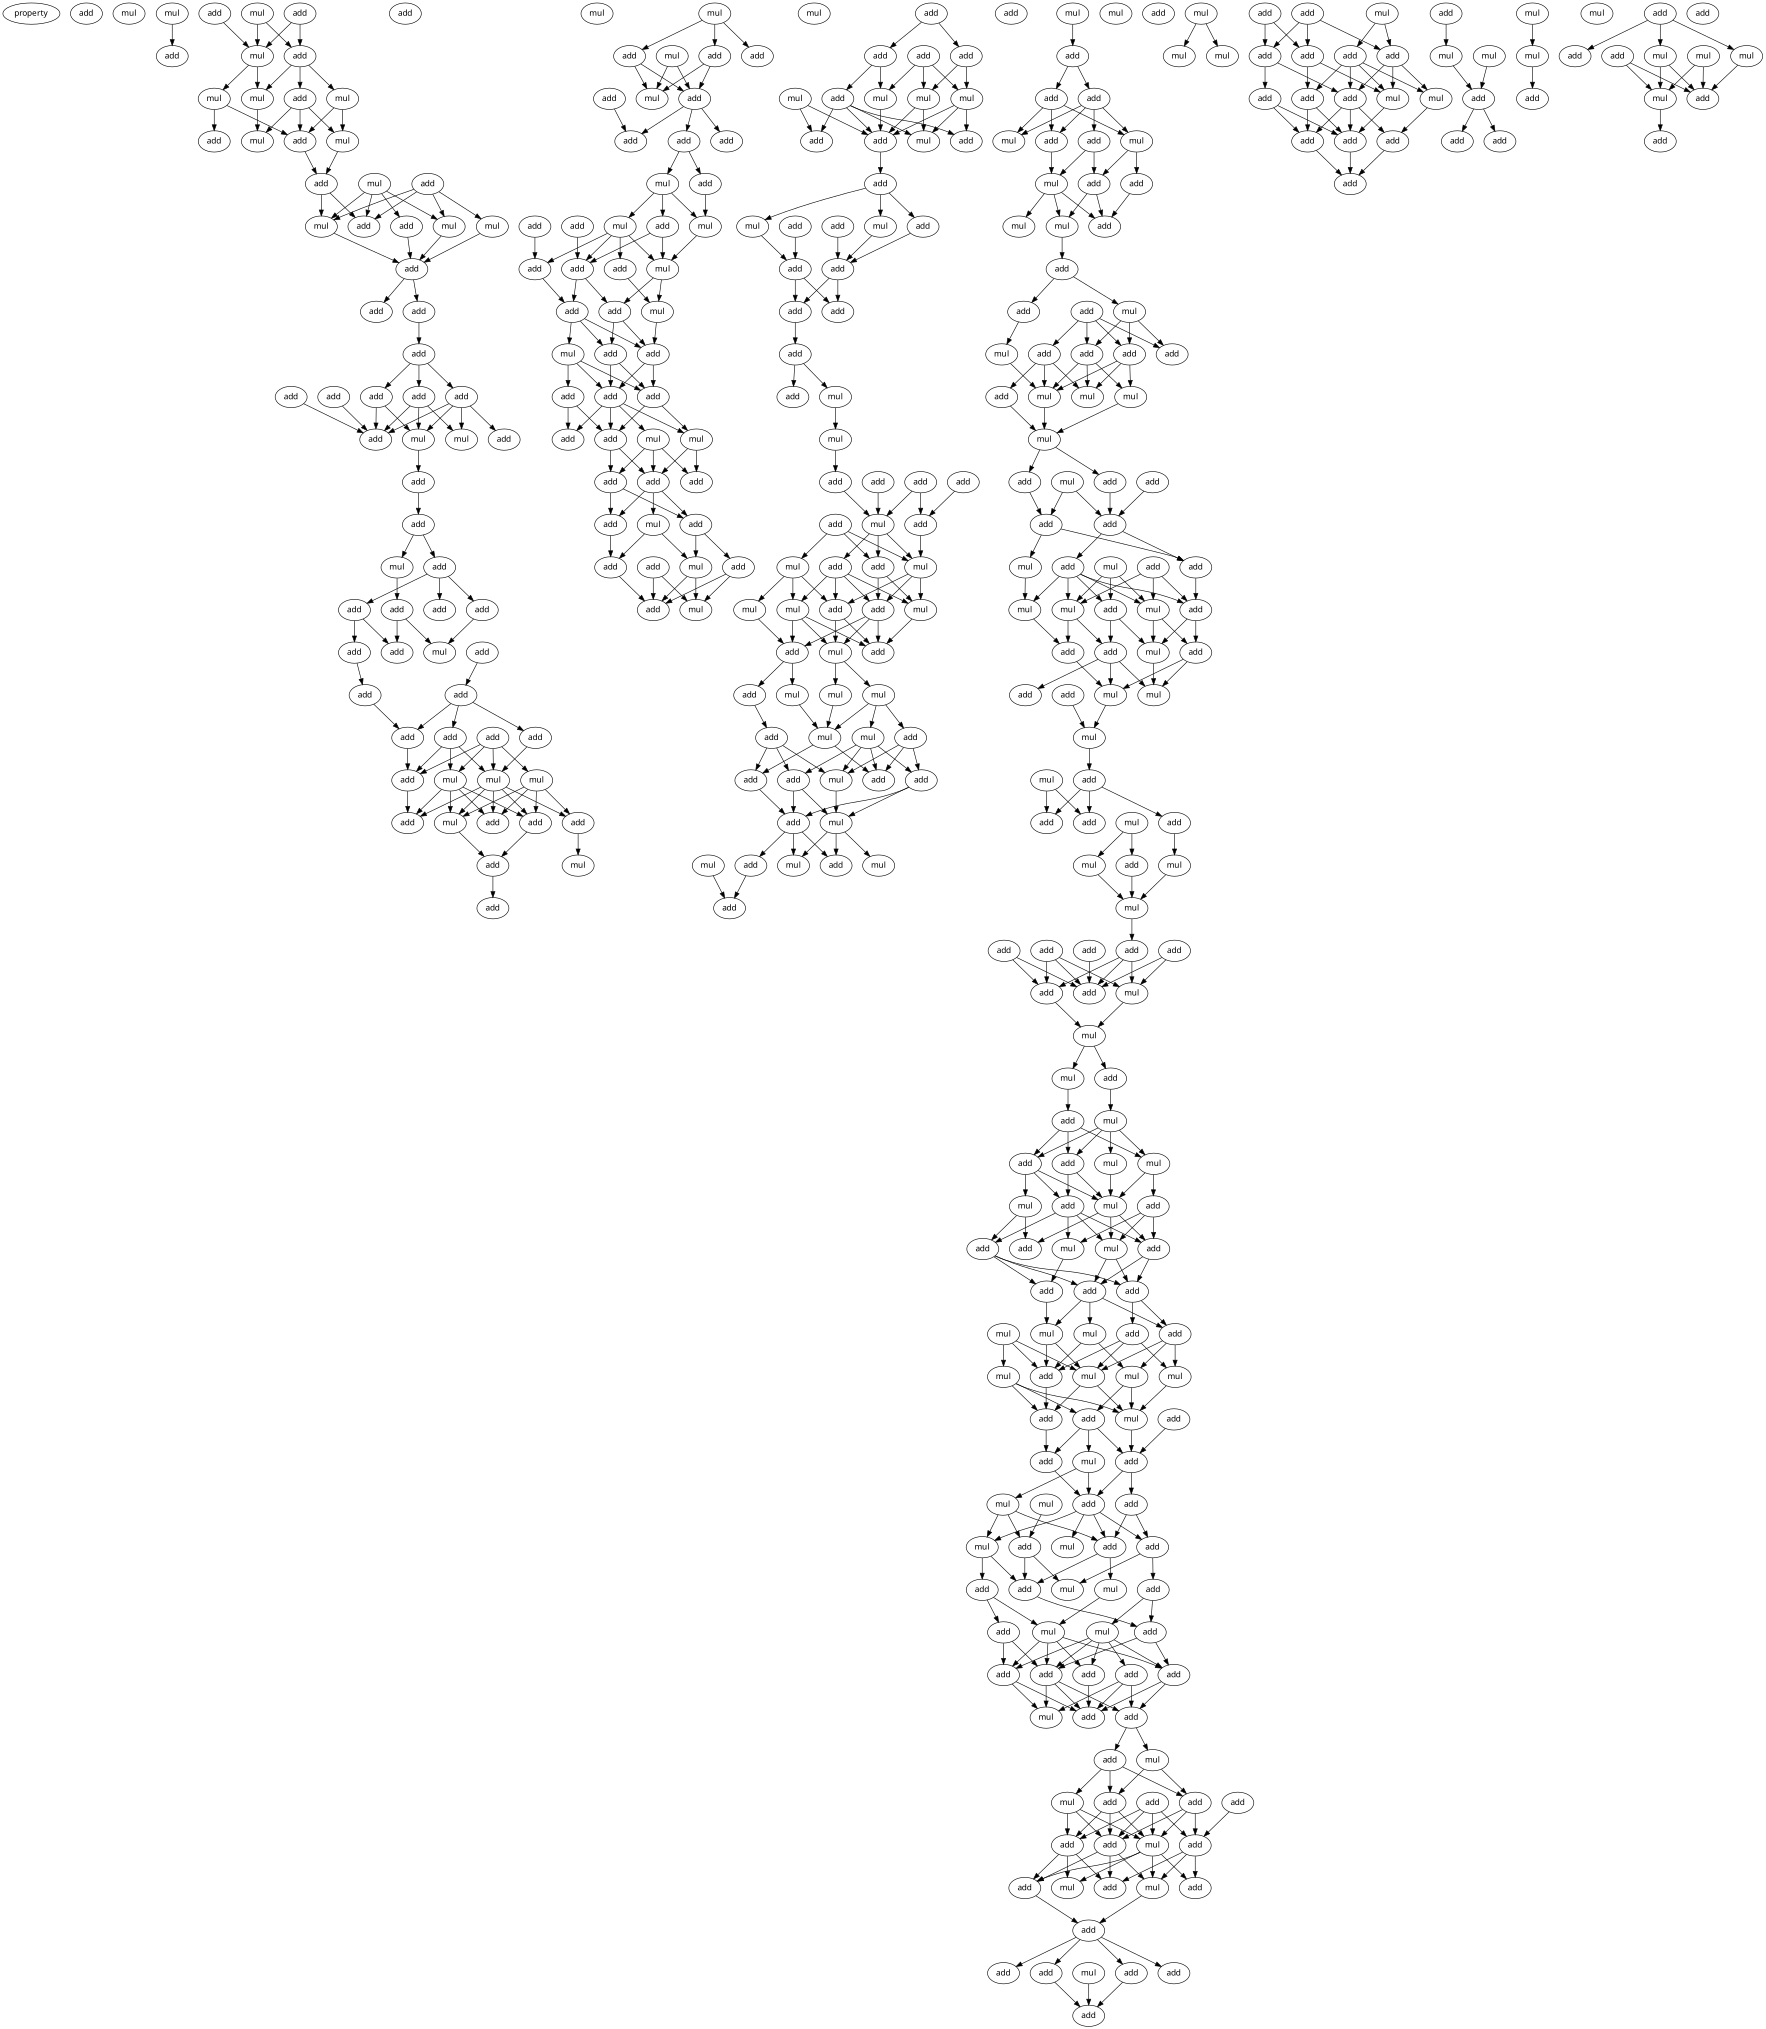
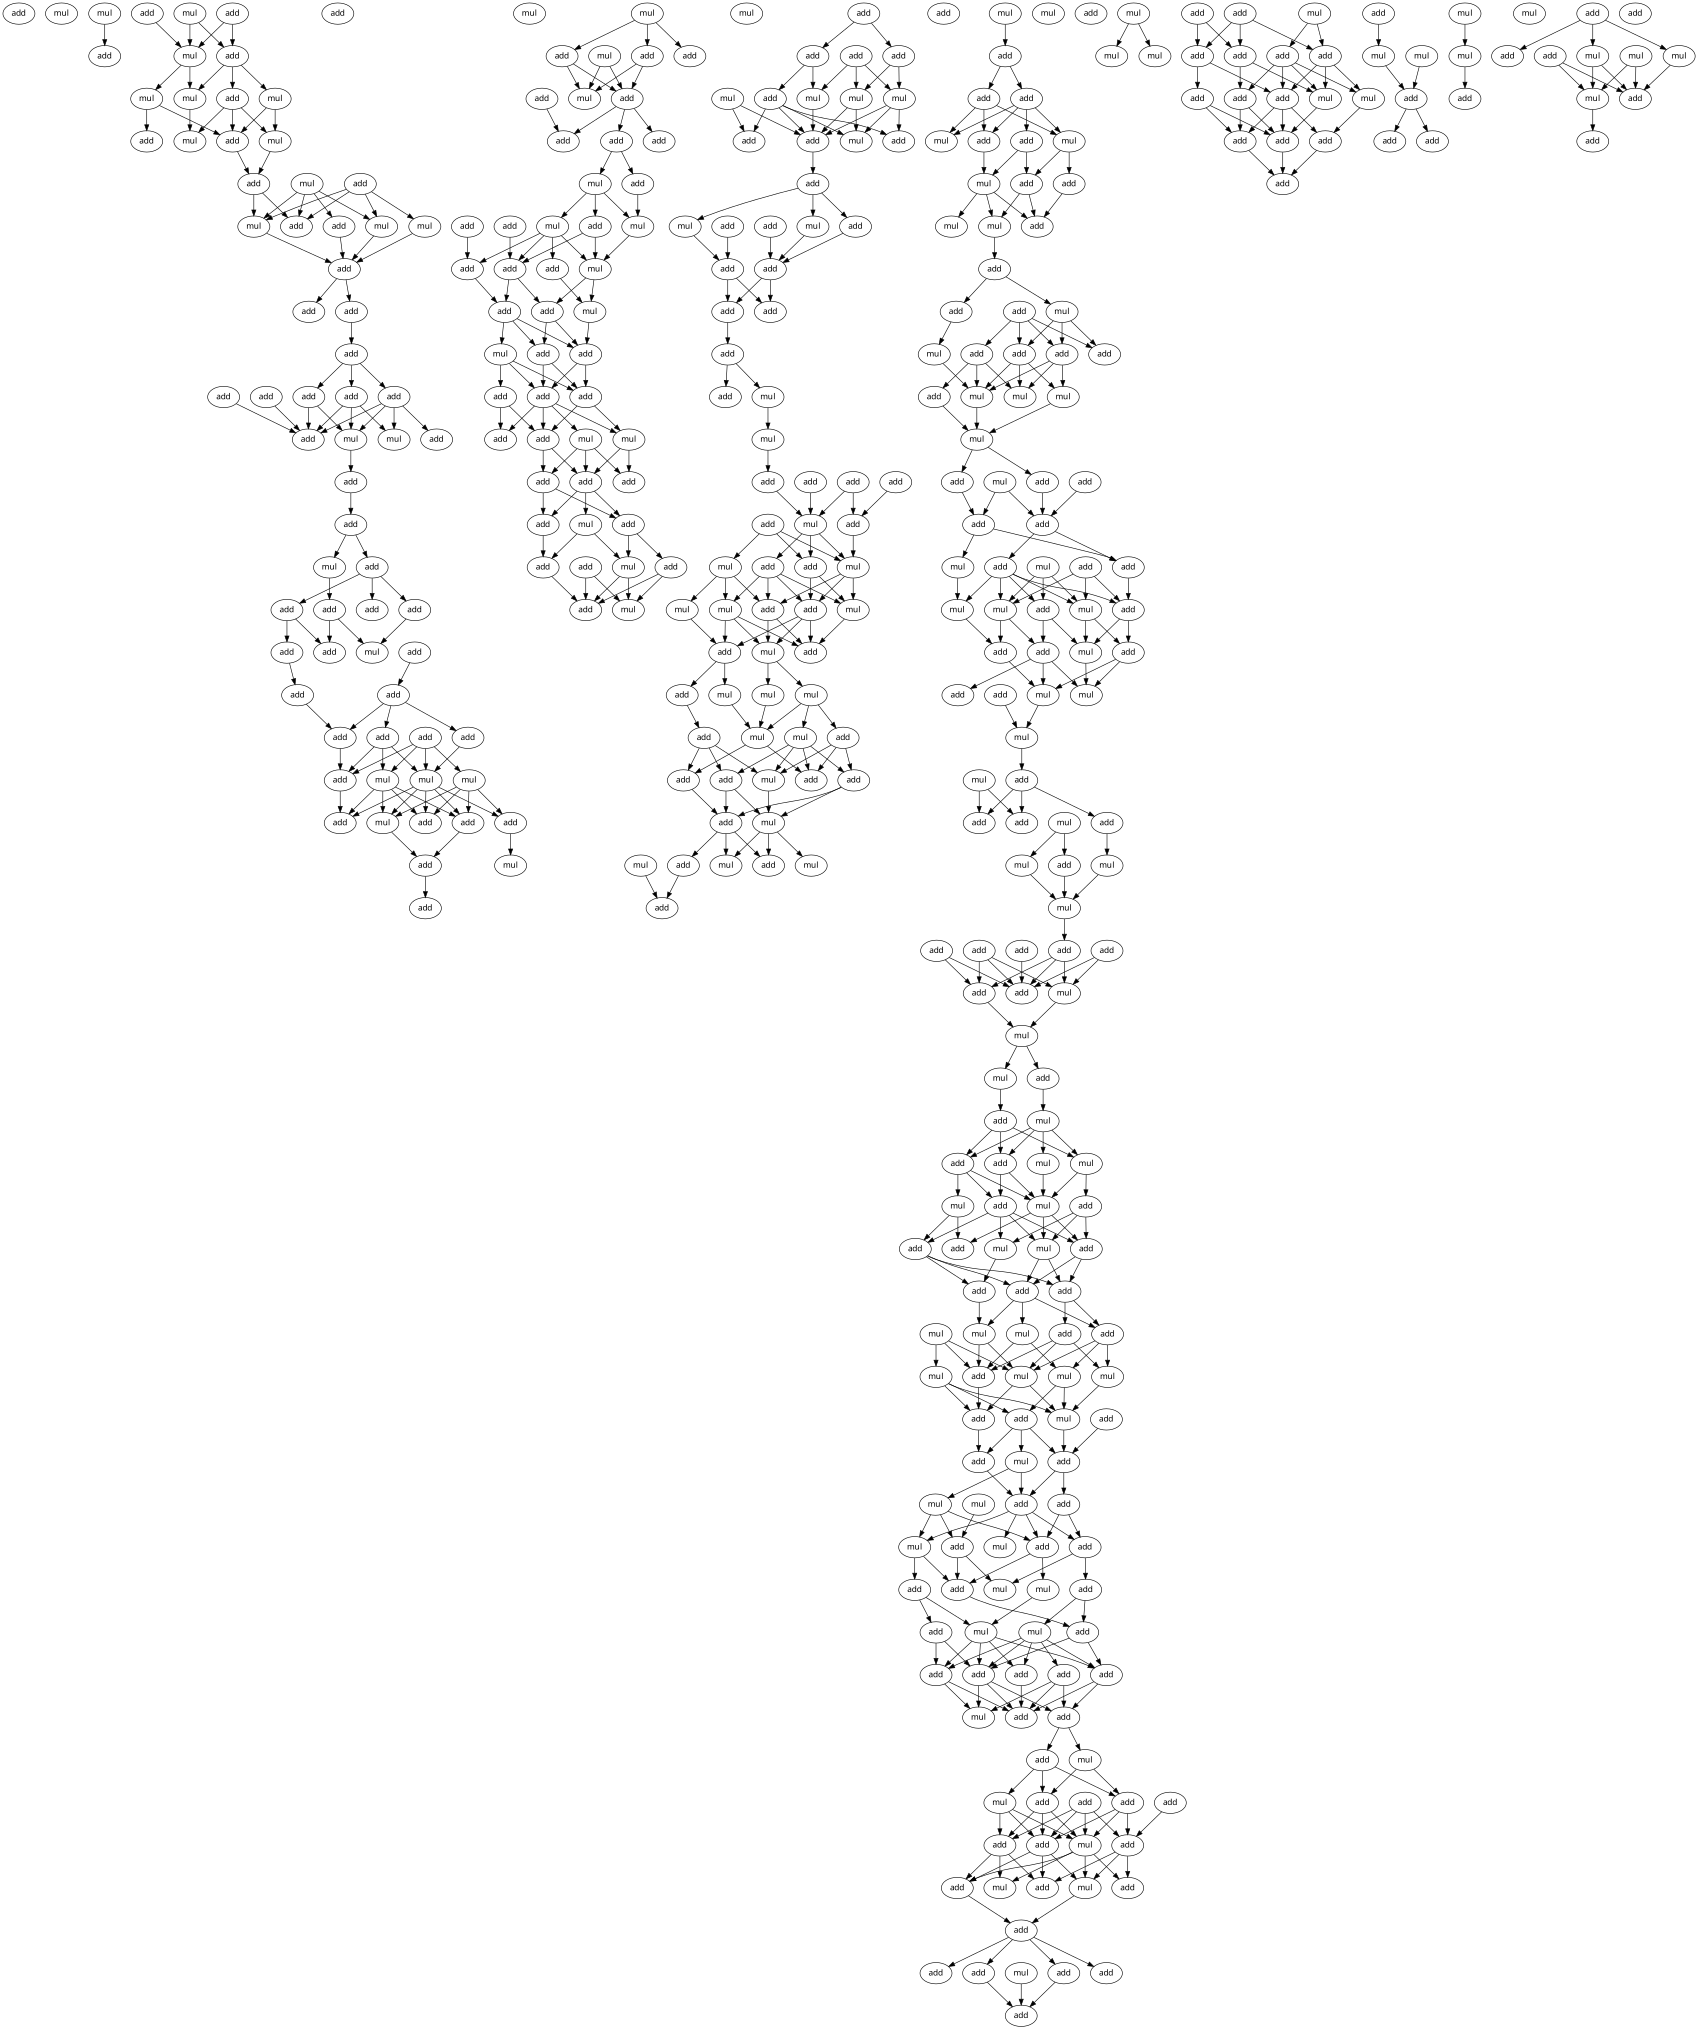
node "property": removed
